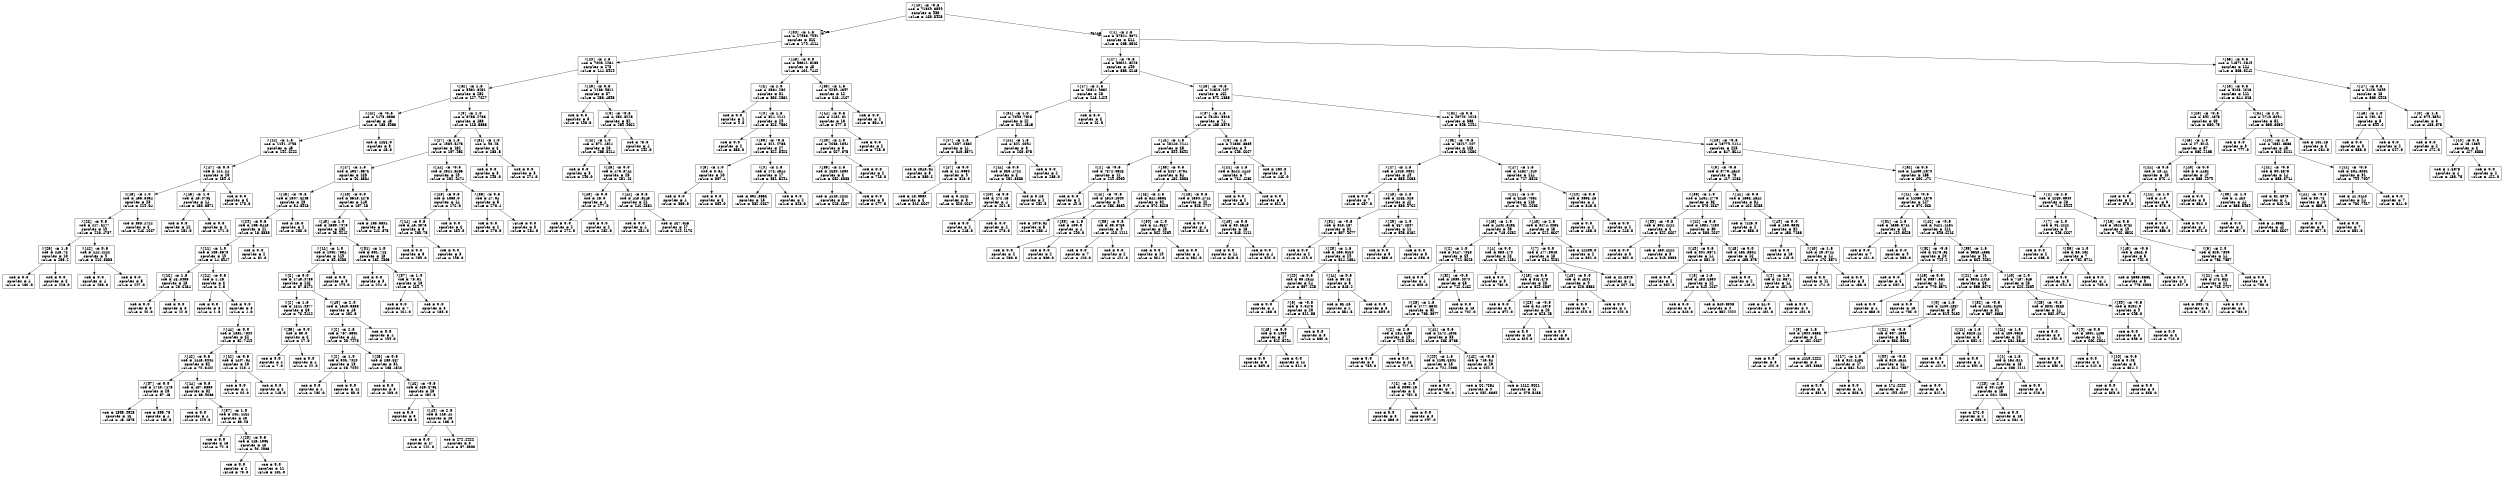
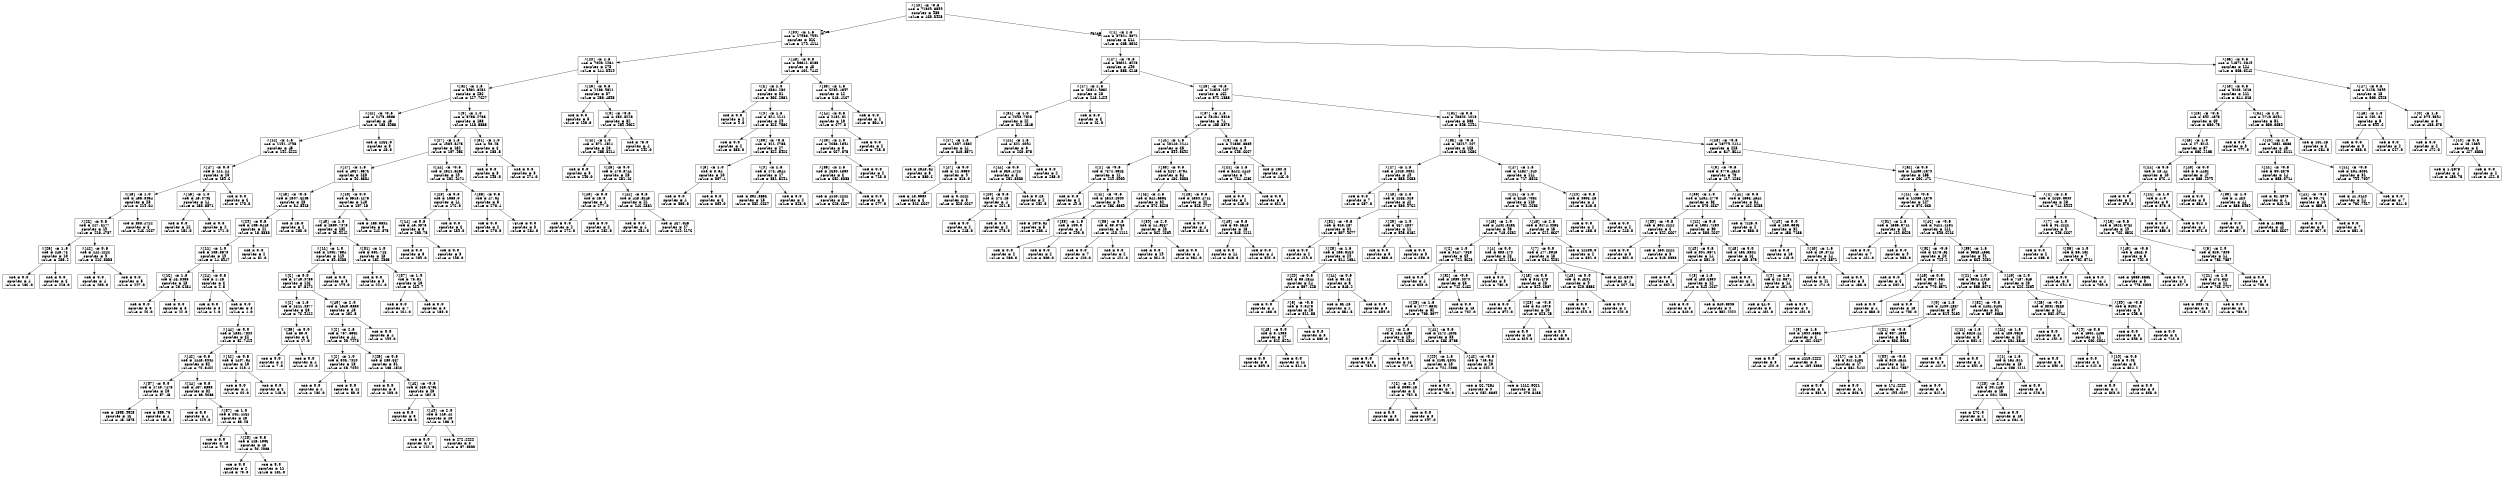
node "X[31] <= 0.5 mse = 20726.1613 samples = 388 value = 598.2294": label "X[31] <= 0.5 mse = 20726.1613 samples = 388 value = 598.2294" -> "X[31] <= 0.5 mse = 20826.1613 samples = 388 value = 598.2294"
edge "X[20] <= 2.0 mse = 2658.1094 samples = 8 value = 667.875" -> "X[35] <= 2.5 mse = 2639.1389 samples = 6 value = 652.8333": removed
edge "X[28] <= 1.5 mse = 285.8169 samples = 29 value = 514.1034" -> "X[14] <= 0.5 mse = 80.16 samples = 5 value = 545.2": removed
